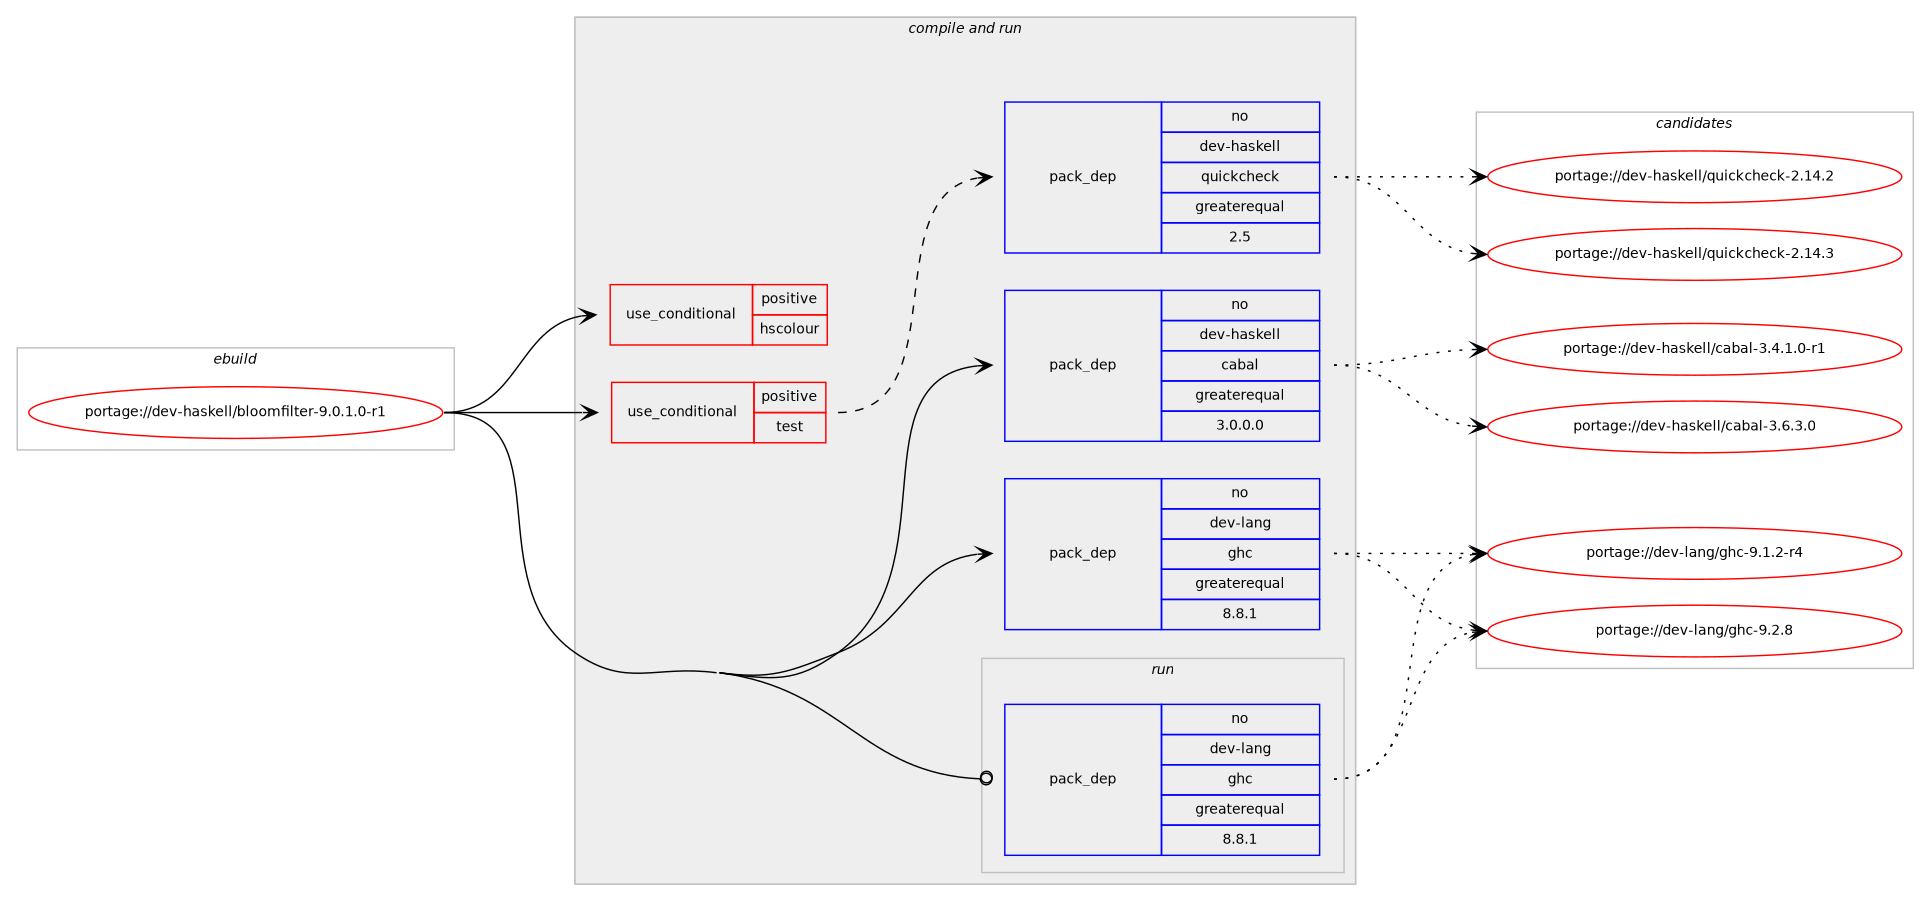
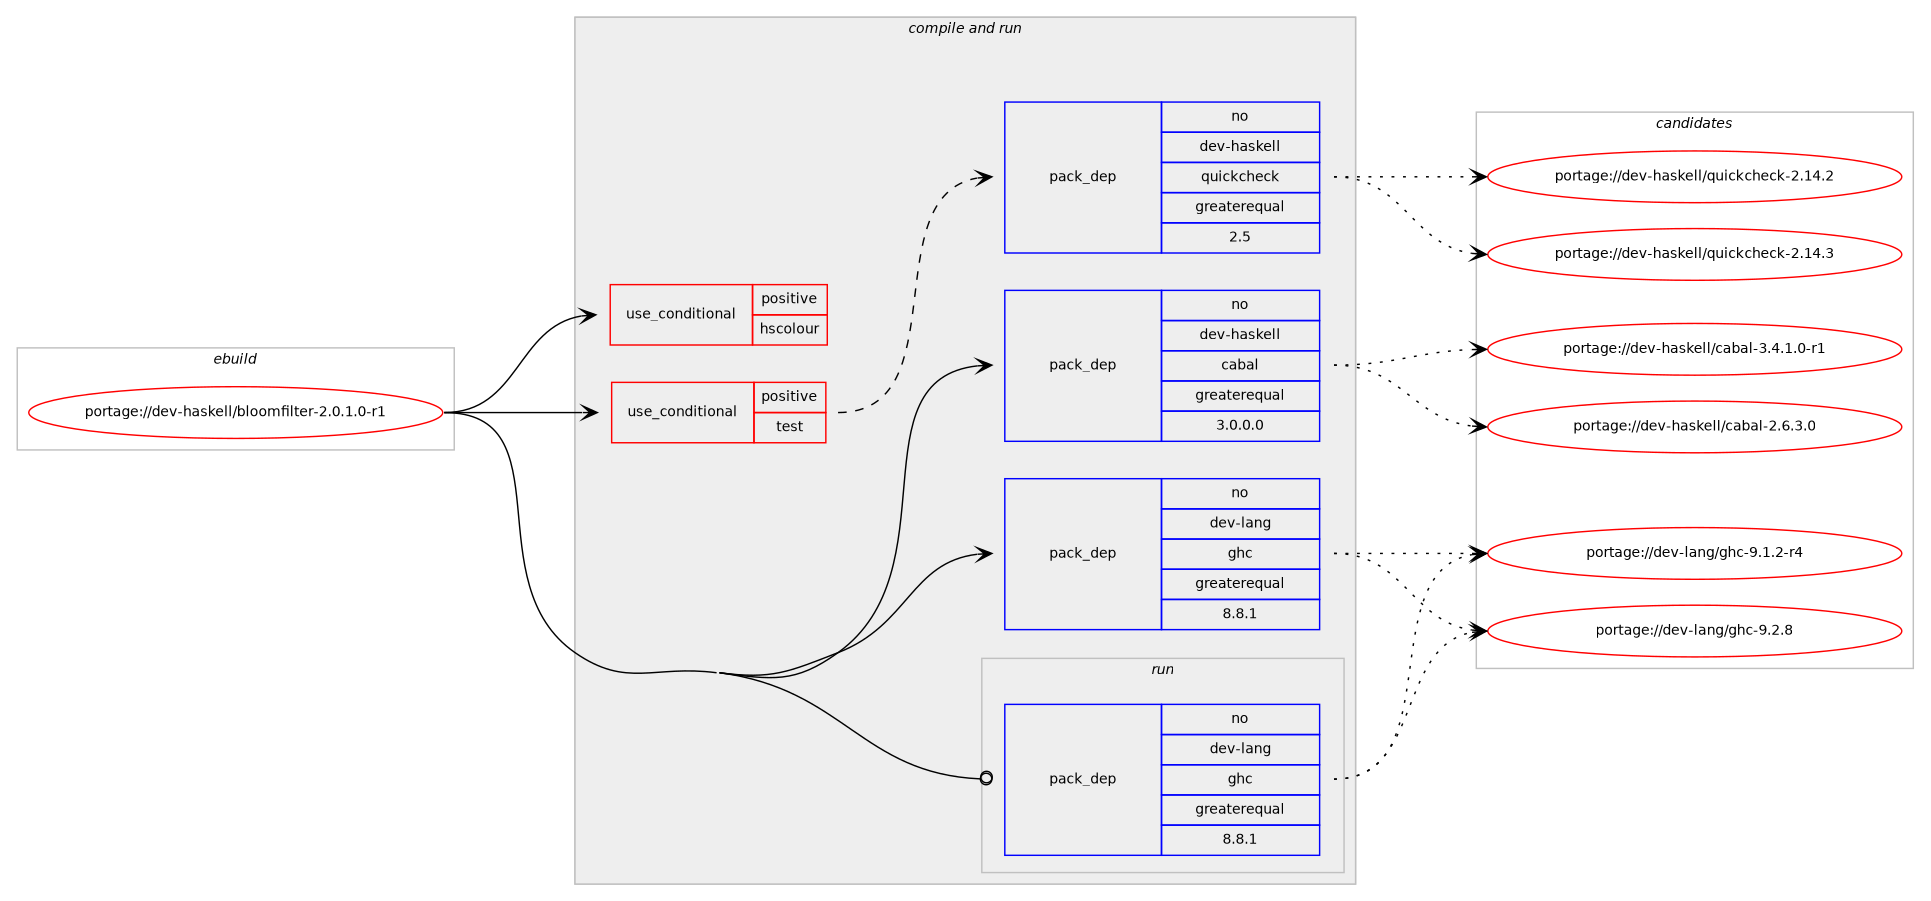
node "portage://dev-haskell/bloomfilter-9.0.1.0-r1": label "portage://dev-haskell/bloomfilter-9.0.1.0-r1" -> "portage://dev-haskell/bloomfilter-2.0.1.0-r1"
node "portage://dev-haskell/cabal-3.6.3.0": label "portage://dev-haskell/cabal-3.6.3.0" -> "portage://dev-haskell/cabal-2.6.3.0"
